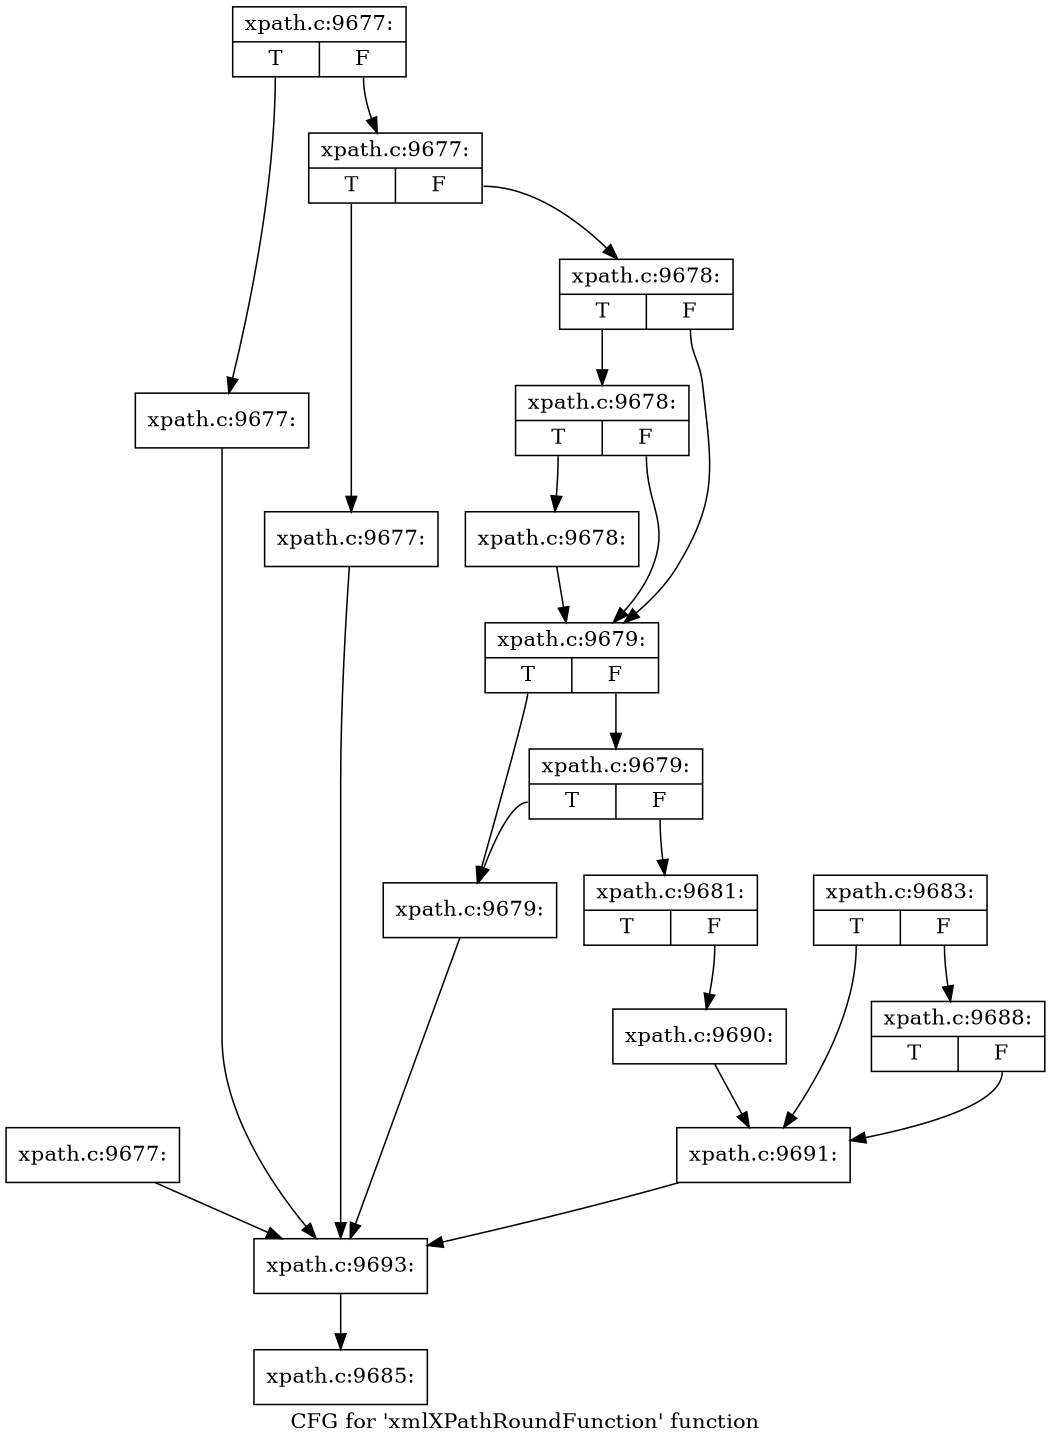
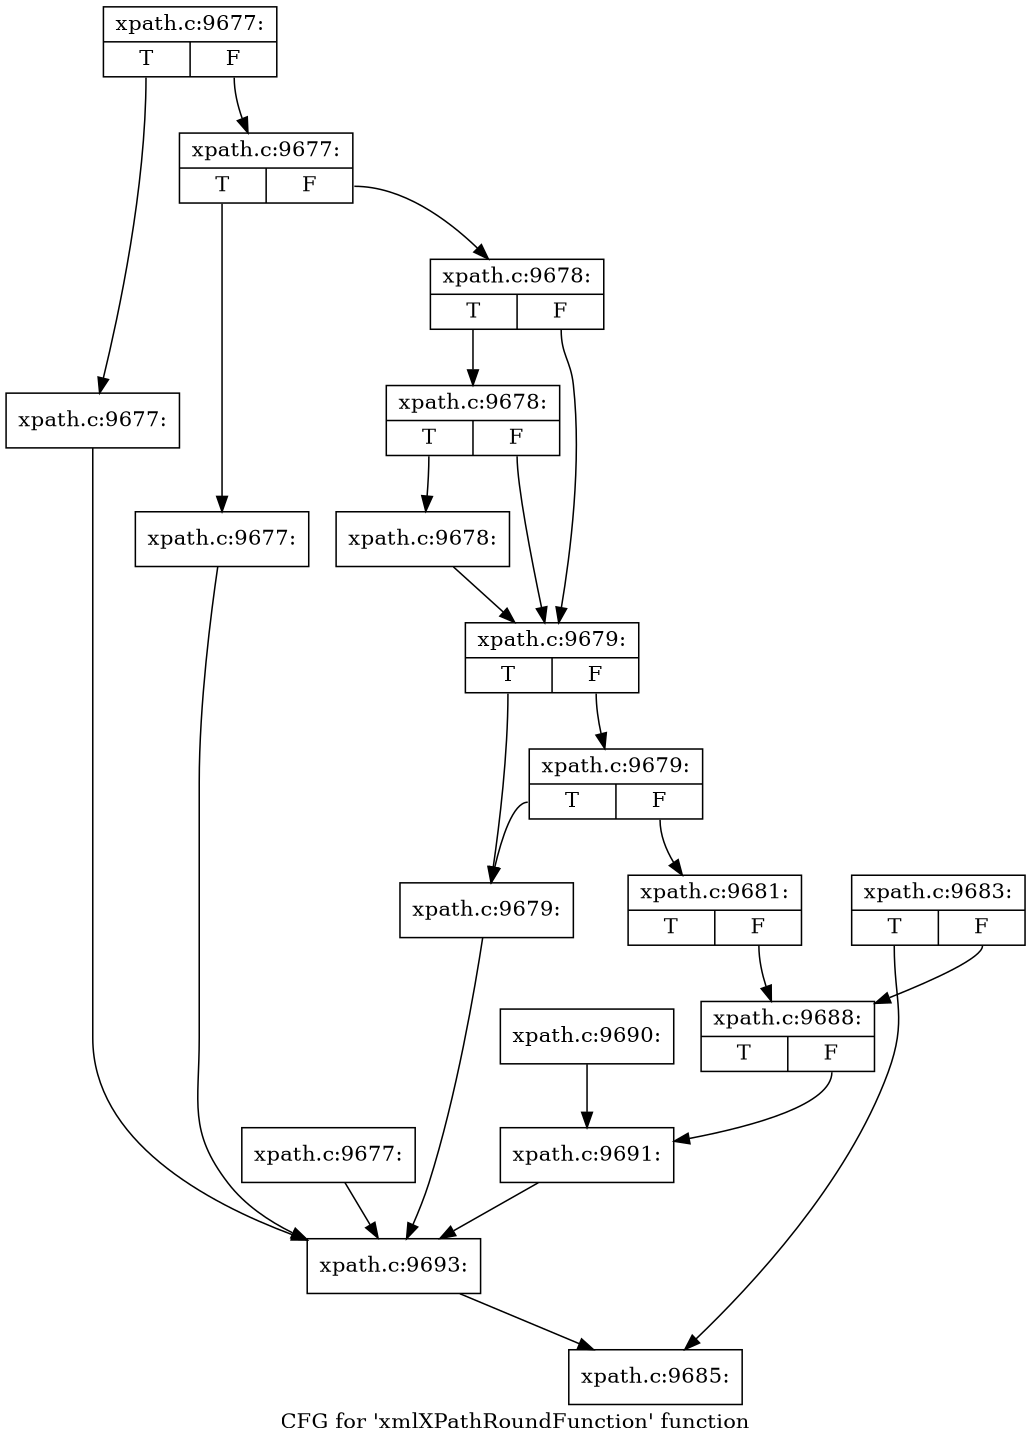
edge "xpath.c:9681:" -> "xpath.c:9690:": now "xpath.c:9681:" -> "xpath.c:9688:"
edge "xpath.c:9683:" -> "xpath.c:9691:": now "xpath.c:9683:" -> "xpath.c:9685:"
